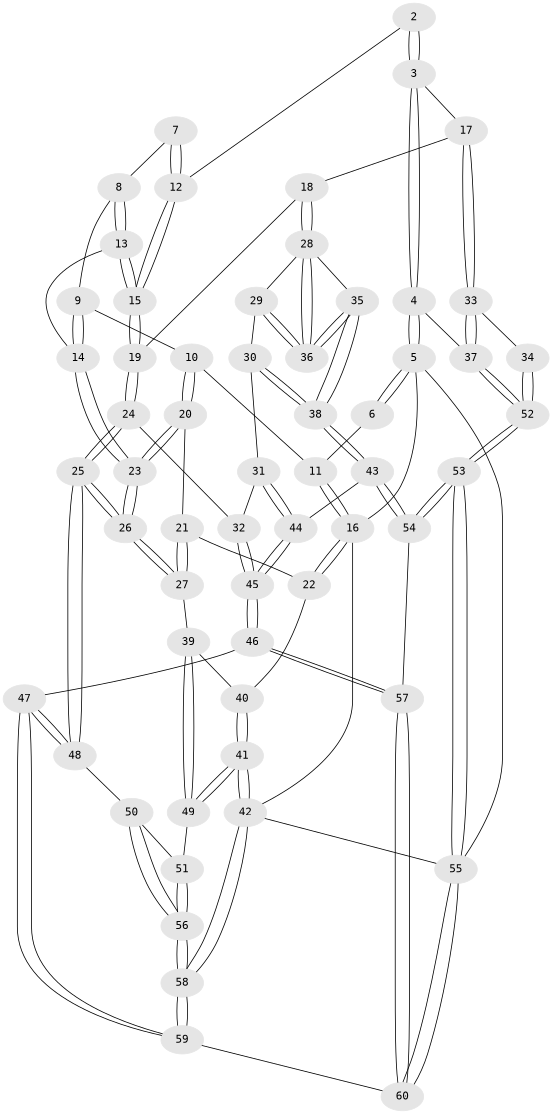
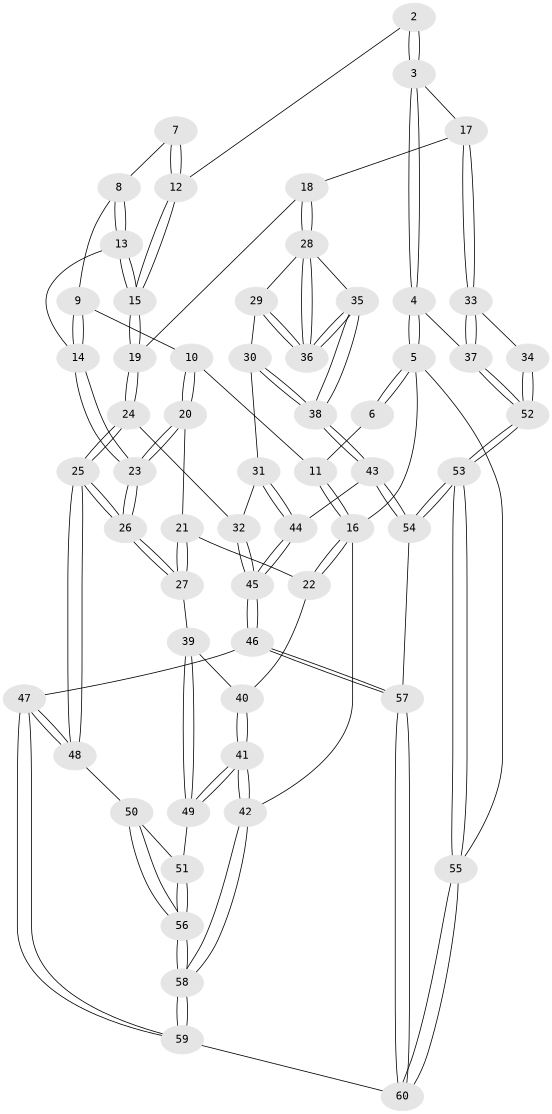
edge "42" -- "55": removed
